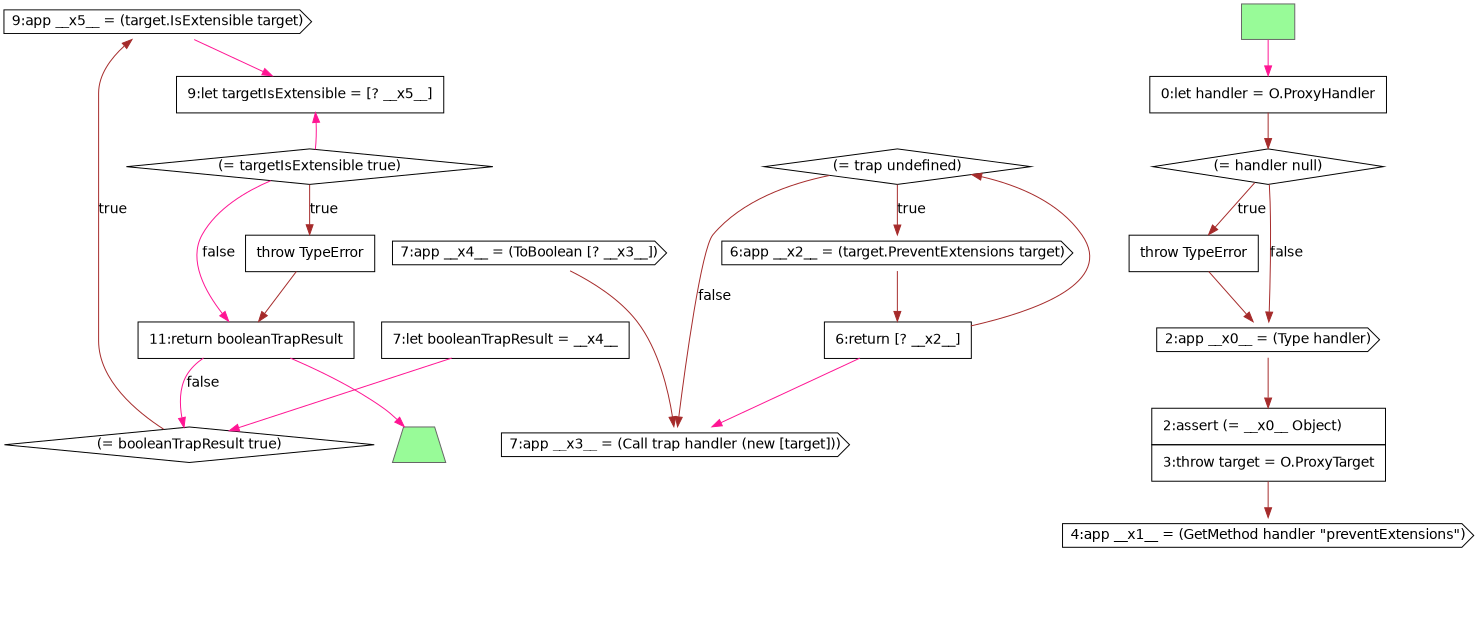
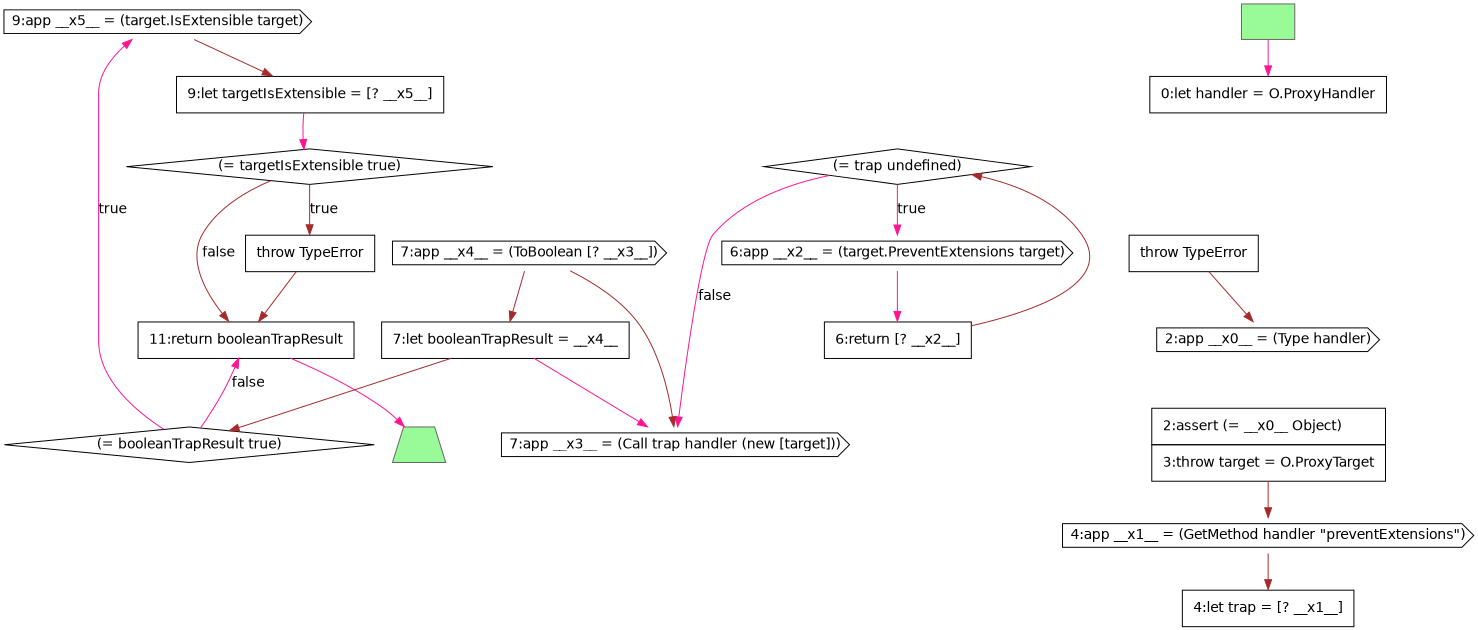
edge "9:app __x5__ = (target.IsExtensible target)" -> "9:let targetIsExtensible = [? __x5__]": color deeppink -> brown
edge "(= targetIsExtensible true)" -> "9:let targetIsExtensible = [? __x5__]": reversed
node "(= handler null)": removed
edge "(= trap undefined)" -> "6:app __x2__ = (target.PreventExtensions target)": color brown -> deeppink
edge "(= targetIsExtensible true)" -> "11:return booleanTrapResult": color deeppink -> brown
edge "(= booleanTrapResult true)" -> "9:app __x5__ = (target.IsExtensible target)": color brown -> deeppink
edge "(= trap undefined)" -> "7:app __x3__ = (Call trap handler (new [target]))": color brown -> deeppink
edge "7:app __x4__ = (ToBoolean [? __x3__])" -> "7:let booleanTrapResult = __x4__": added
edge "6:app __x2__ = (target.PreventExtensions target)" -> "6:return [? __x2__]": color brown -> deeppink
edge "2:app __x0__ = (Type handler)" -> "2:assert (= __x0__ Object)": removed
edge "11:return booleanTrapResult" -> "(= booleanTrapResult true)": reversed
edge "6:return [? __x2__]" -> "7:app __x3__ = (Call trap handler (new [target]))": now "7:let booleanTrapResult = __x4__" -> "7:app __x3__ = (Call trap handler (new [target]))"
edge "7:let booleanTrapResult = __x4__" -> "(= booleanTrapResult true)": color deeppink -> brown
node "4:let trap = [? __x1__]": added
